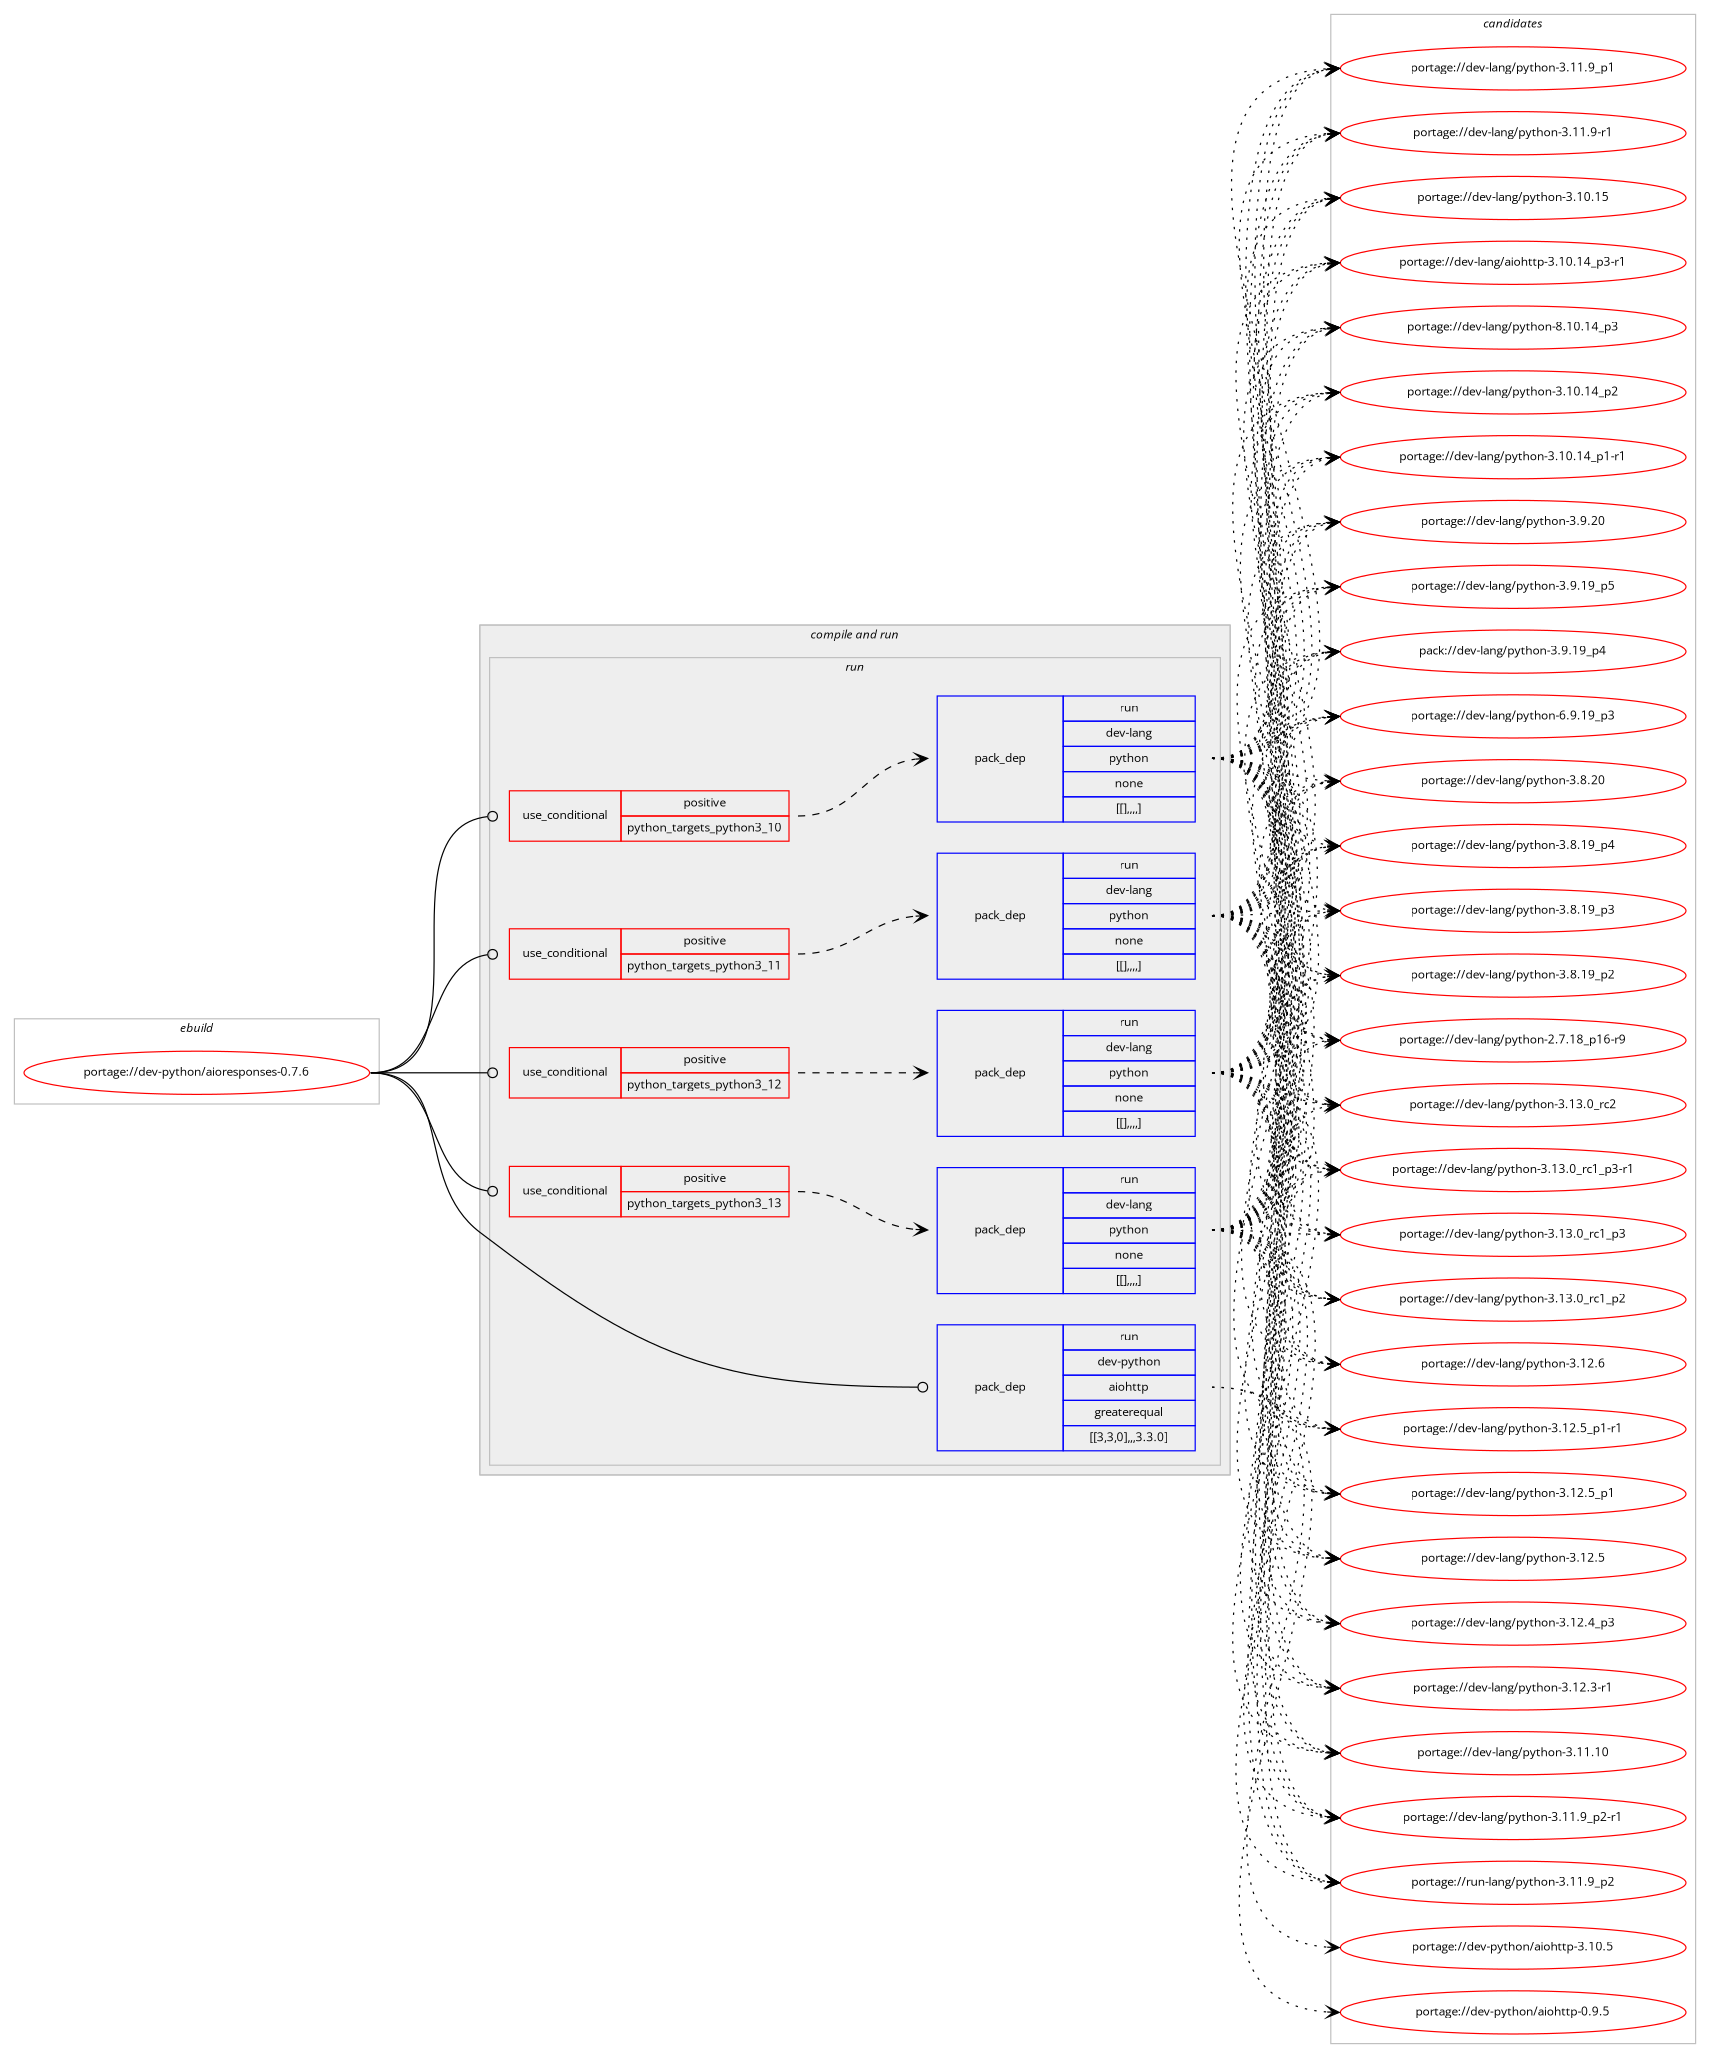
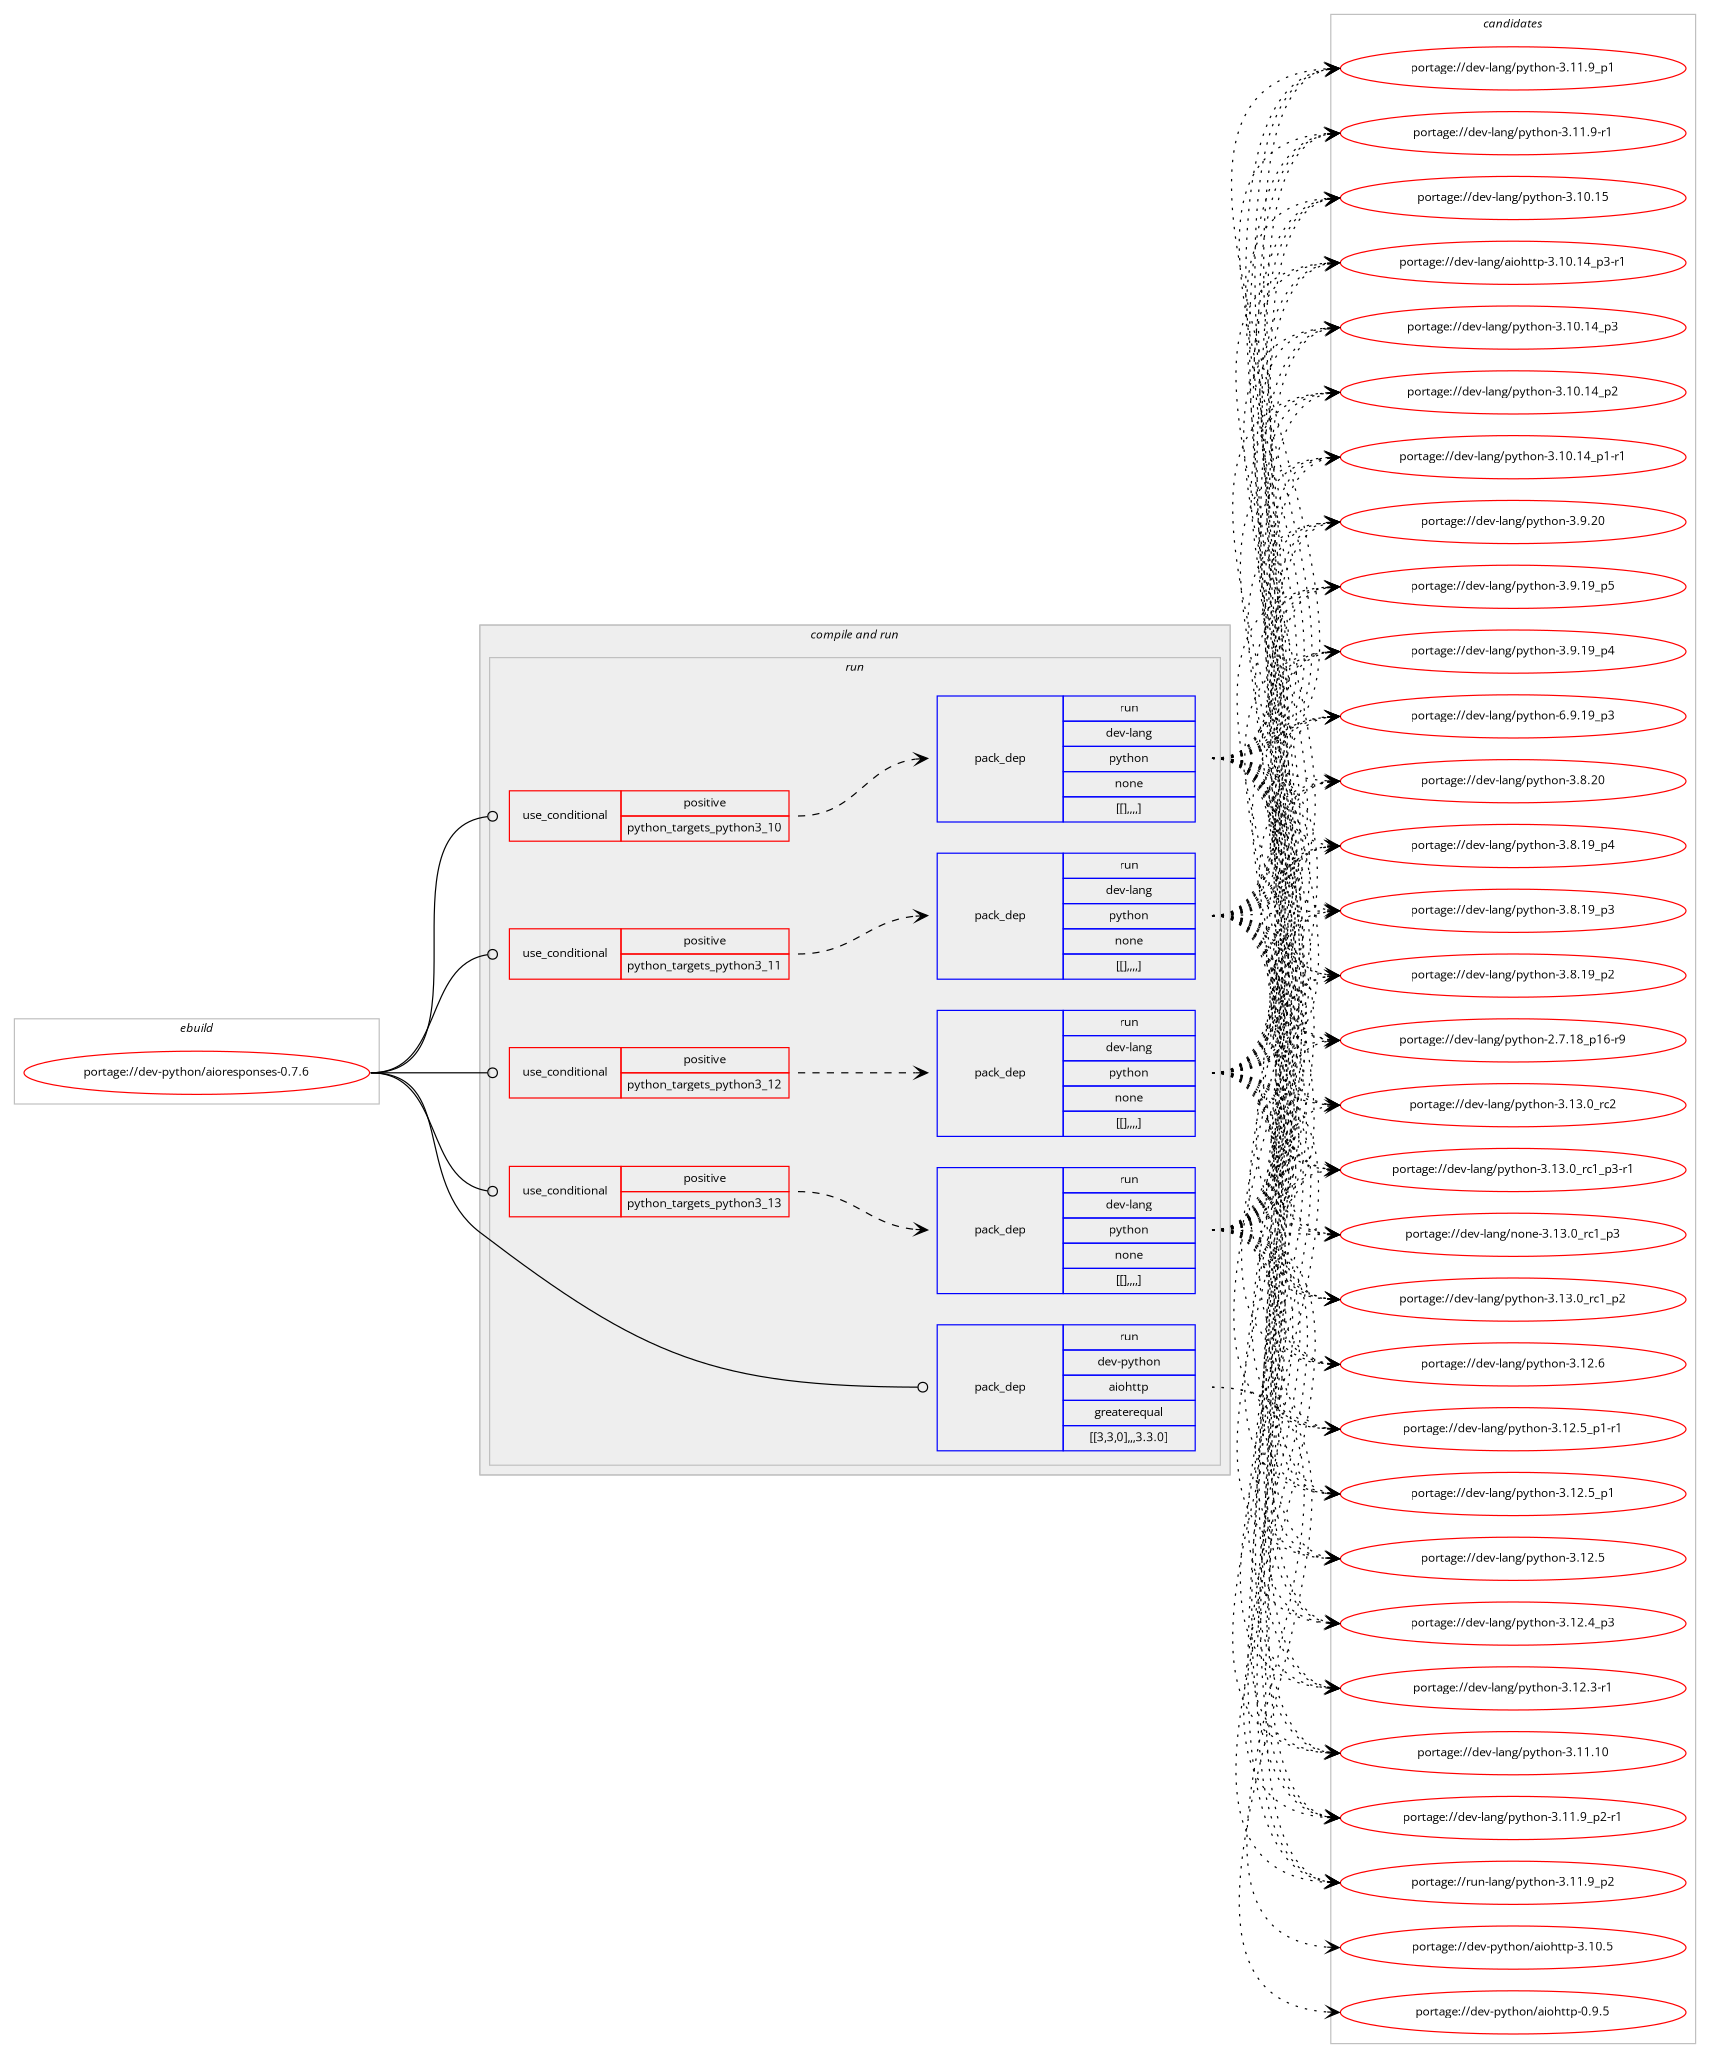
node "portage://dev-lang/python-8.10.14_p3": label "portage://dev-lang/python-8.10.14_p3" -> "portage://dev-lang/python-3.10.14_p3"
node "pack://dev-lang/python-3.9.19_p4": label "pack://dev-lang/python-3.9.19_p4" -> "portage://dev-lang/python-3.9.19_p4"
node "portage://dev-lang/python-3.13.0_rc1_p3": label "portage://dev-lang/python-3.13.0_rc1_p3" -> "portage://dev-lang/none-3.13.0_rc1_p3"
